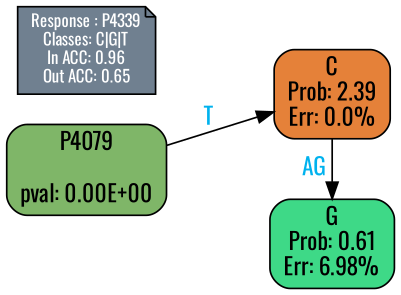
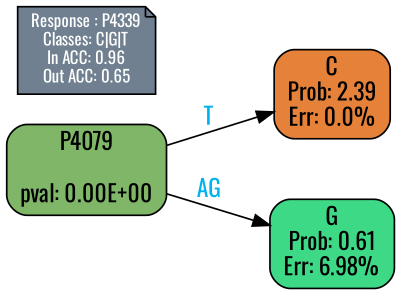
edge "C Prob: 2.39 Err: 0.0%" -> "G Prob: 0.61 Err: 6.98%": now "P4079 pval: 0.00E+00" -> "G Prob: 0.61 Err: 6.98%"
